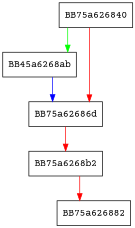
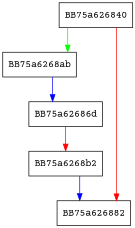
edge "BB75a626840" -> "BB75a62686d": now "BB75a626840" -> "BB75a626882"
node "BB45a6268ab": label "BB45a6268ab" -> "BB75a6268ab"
edge "BB75a6268b2" -> "BB75a626882": color red -> blue
